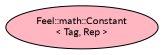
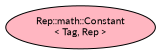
node "Feel::math::Constant < Tag, Rep >": label "Feel::math::Constant < Tag, Rep >" -> "Rep::math::Constant < Tag, Rep >"
